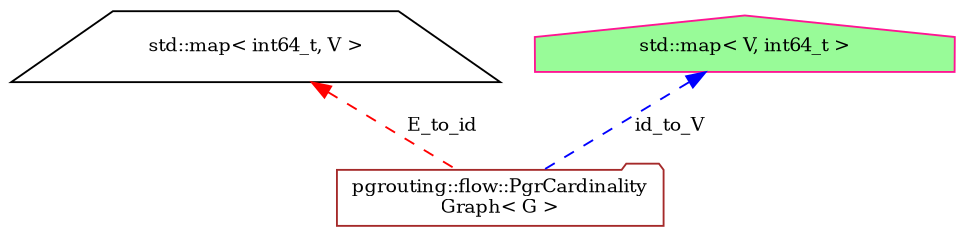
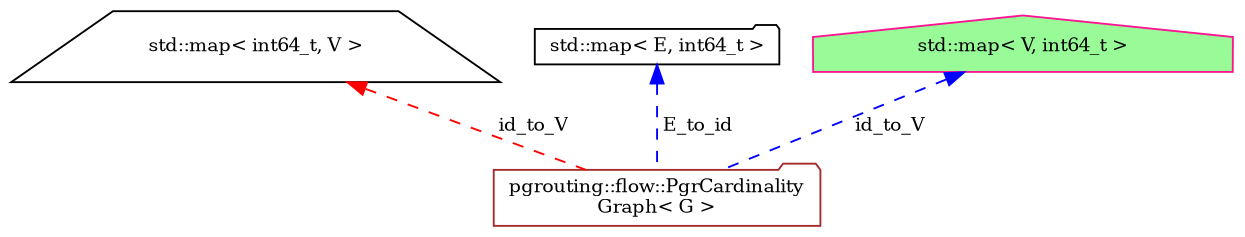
node "std::map< E, int64_t >": added
edge "pgrouting::flow::PgrCardinality Graph< G >" -> "std::map< int64_t, V >": label " E_to_id" -> " id_to_V"
